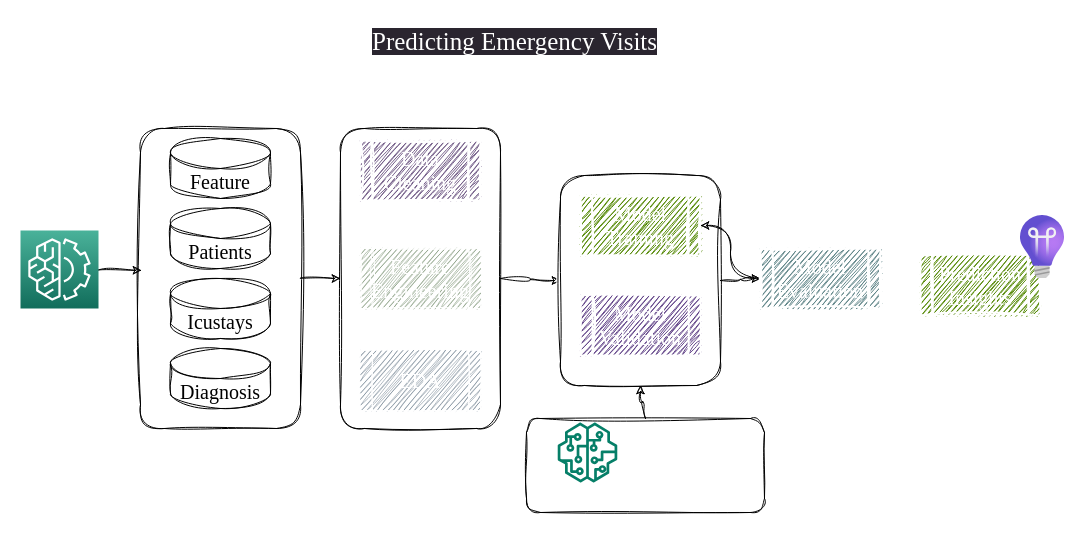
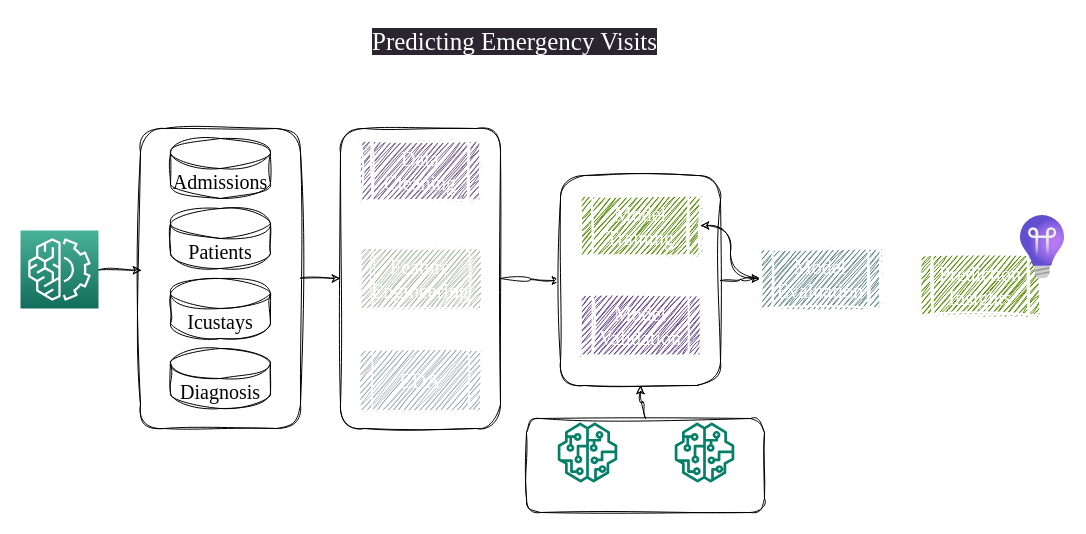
node "Feature": label "Feature" -> "Admissions"
node "XGBoost Classifier": added
